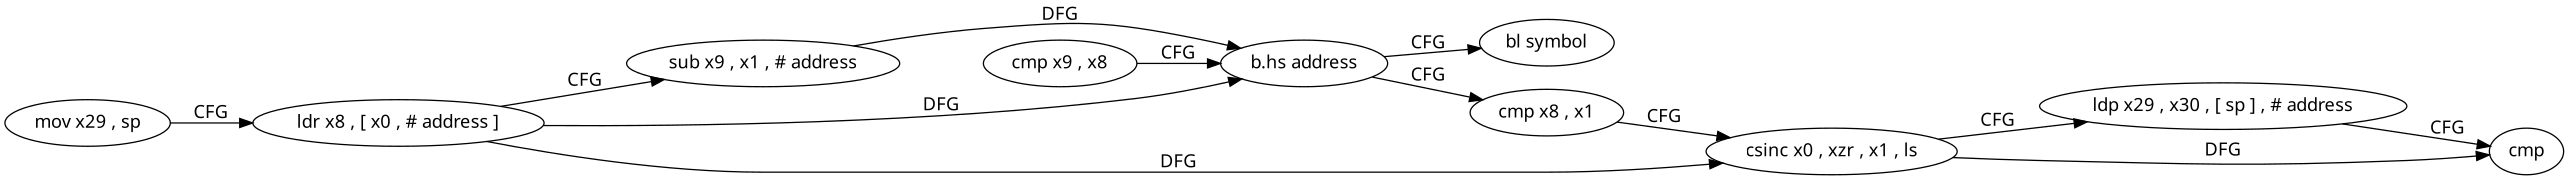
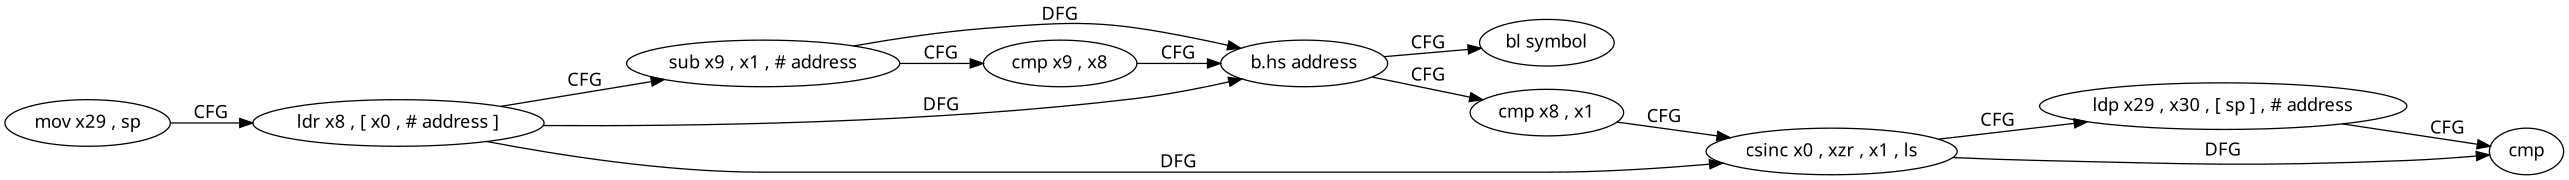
edge "sub x9 , x1 , # address" -> "cmp x9 , x8": added, label "CFG"
